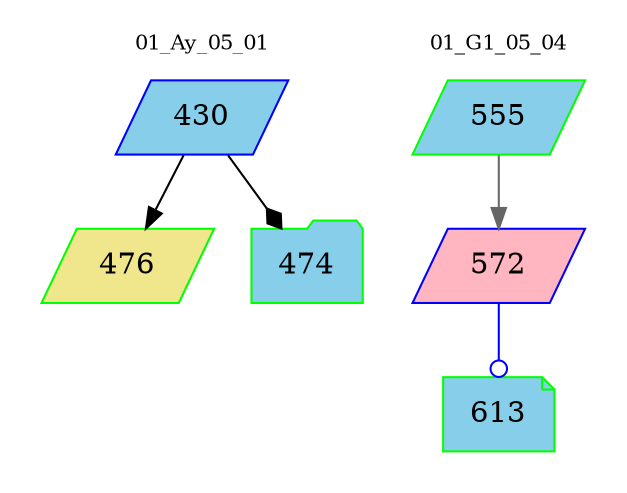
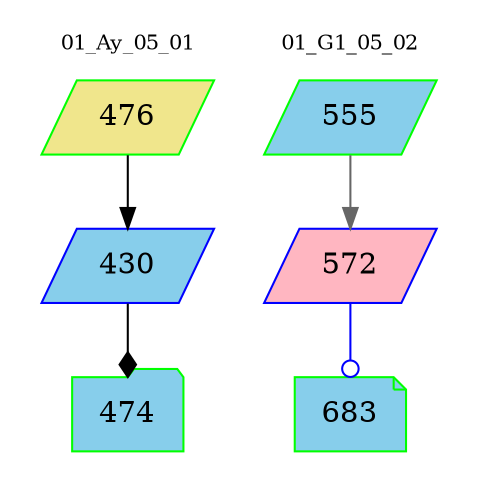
cluster "01_G1_05_04": label "01_G1_05_04" -> "01_G1_05_02"
edge "430" -> "476": reversed
node "613": label "613" -> "683"
